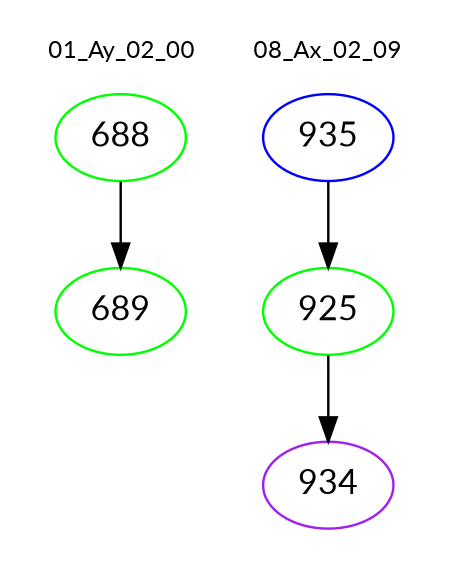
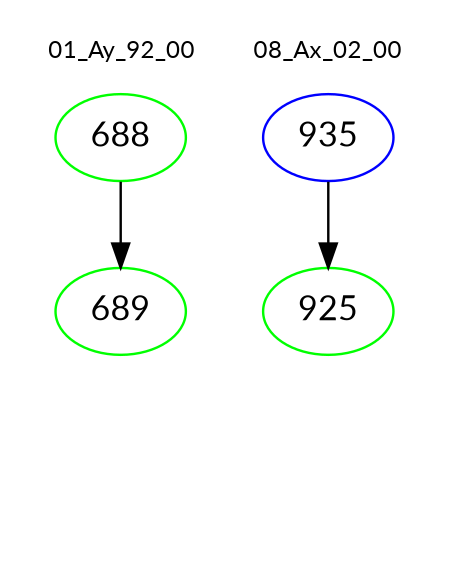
cluster "01_Ay_02_00": label "01_Ay_02_00" -> "01_Ay_92_00"
cluster "08_Ax_02_09": label "08_Ax_02_09" -> "08_Ax_02_00"
node "934": removed
